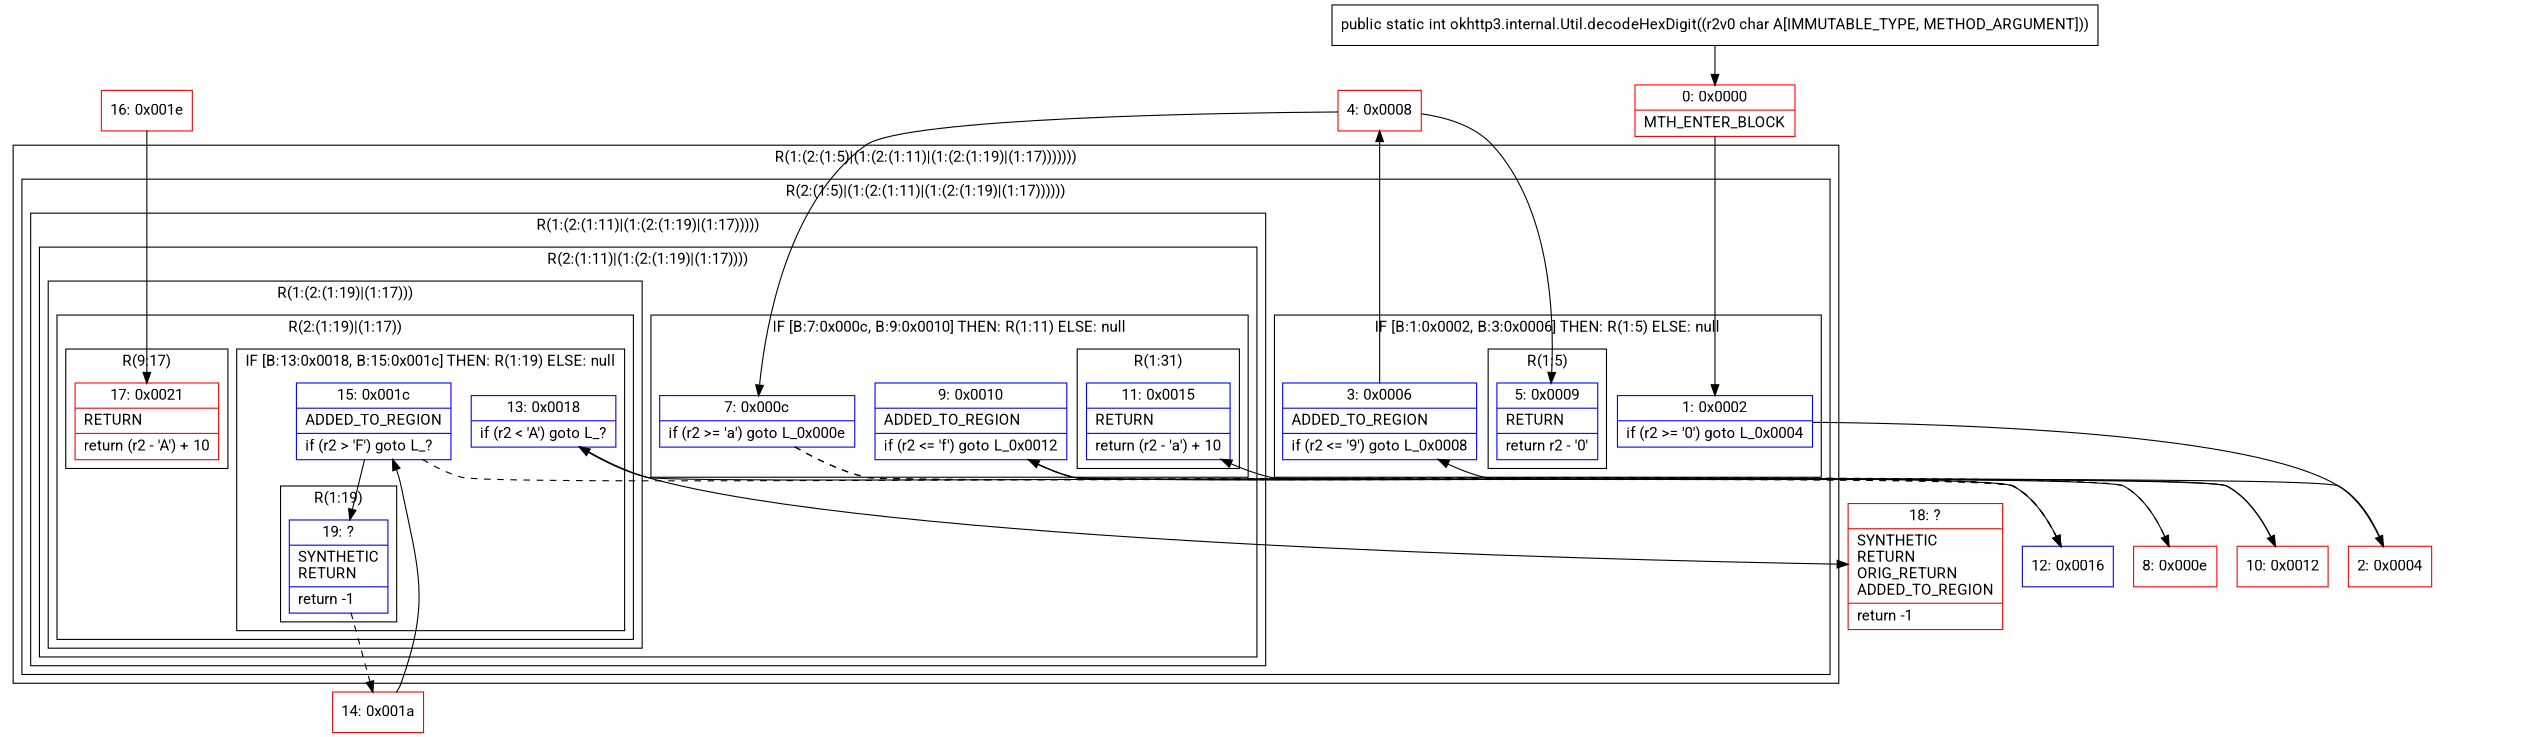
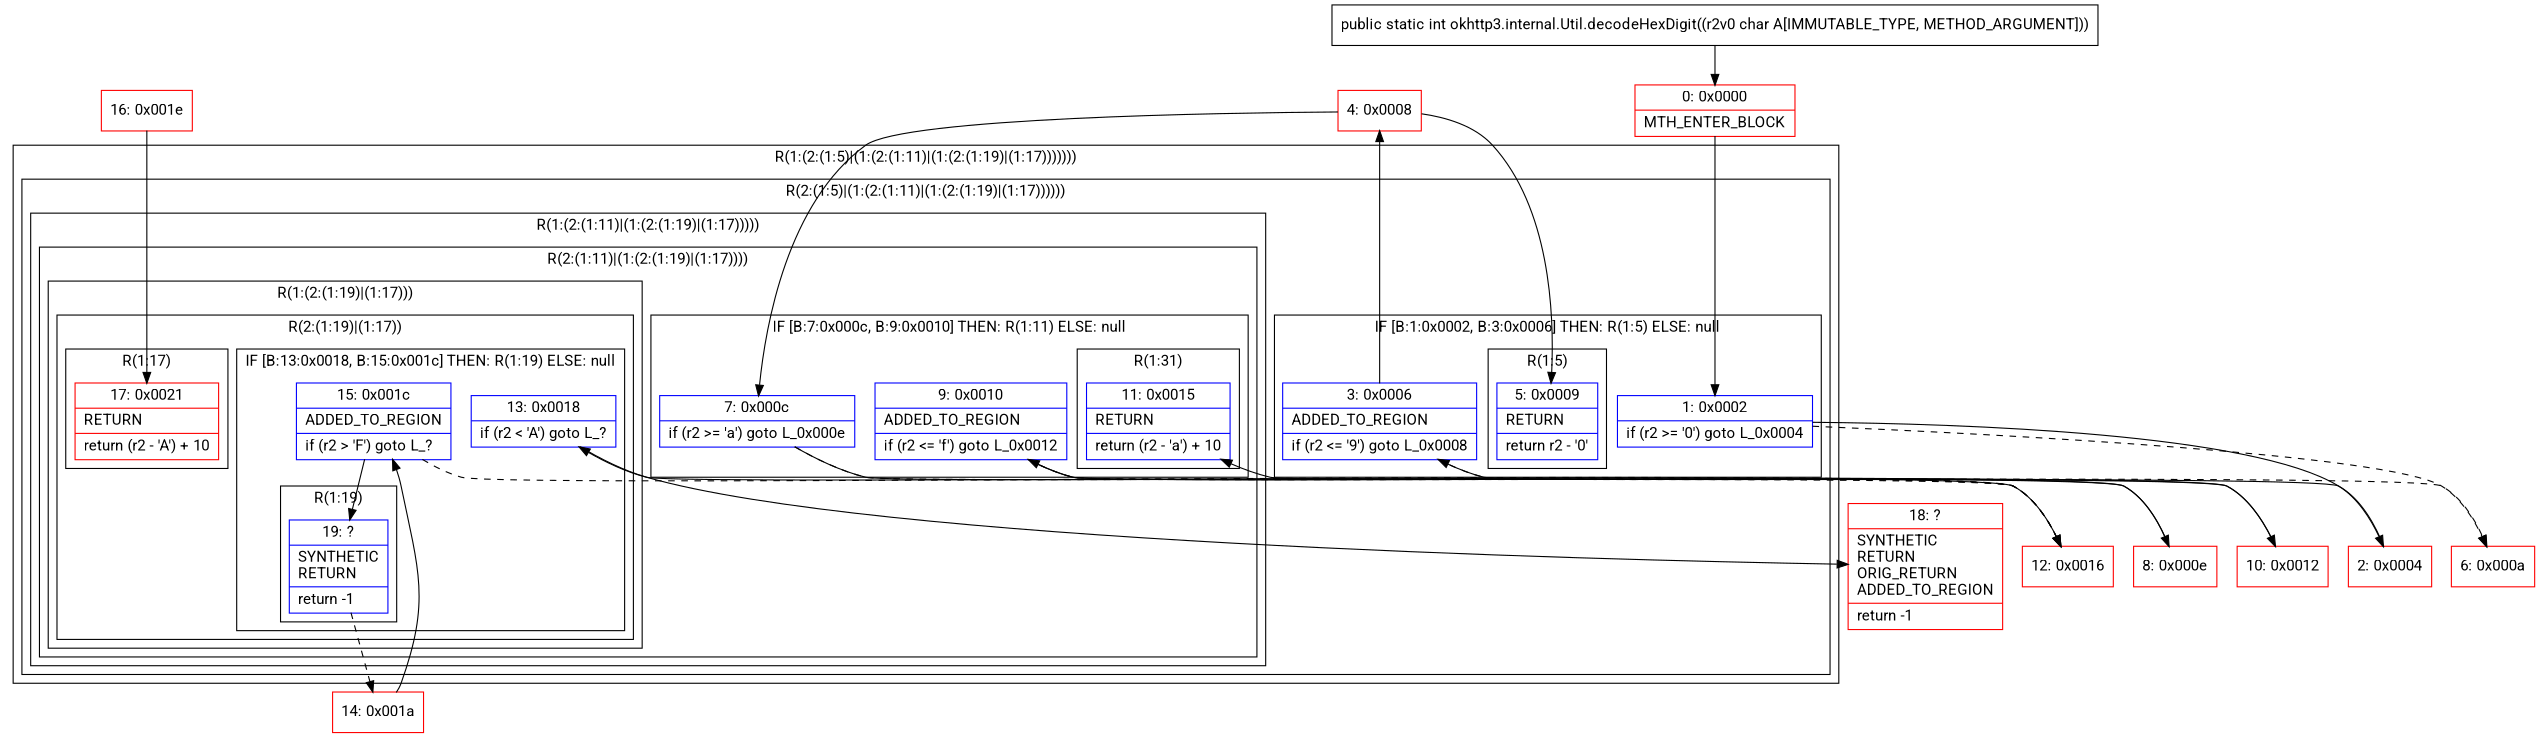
cluster "R(9:17)": label "R(9:17)" -> "R(1:17)"
edge "7: 0x000c" -> "8: 0x000e": style dashed -> solid
node "12: 0x0016": color blue -> red
node "6: 0x000a": added
